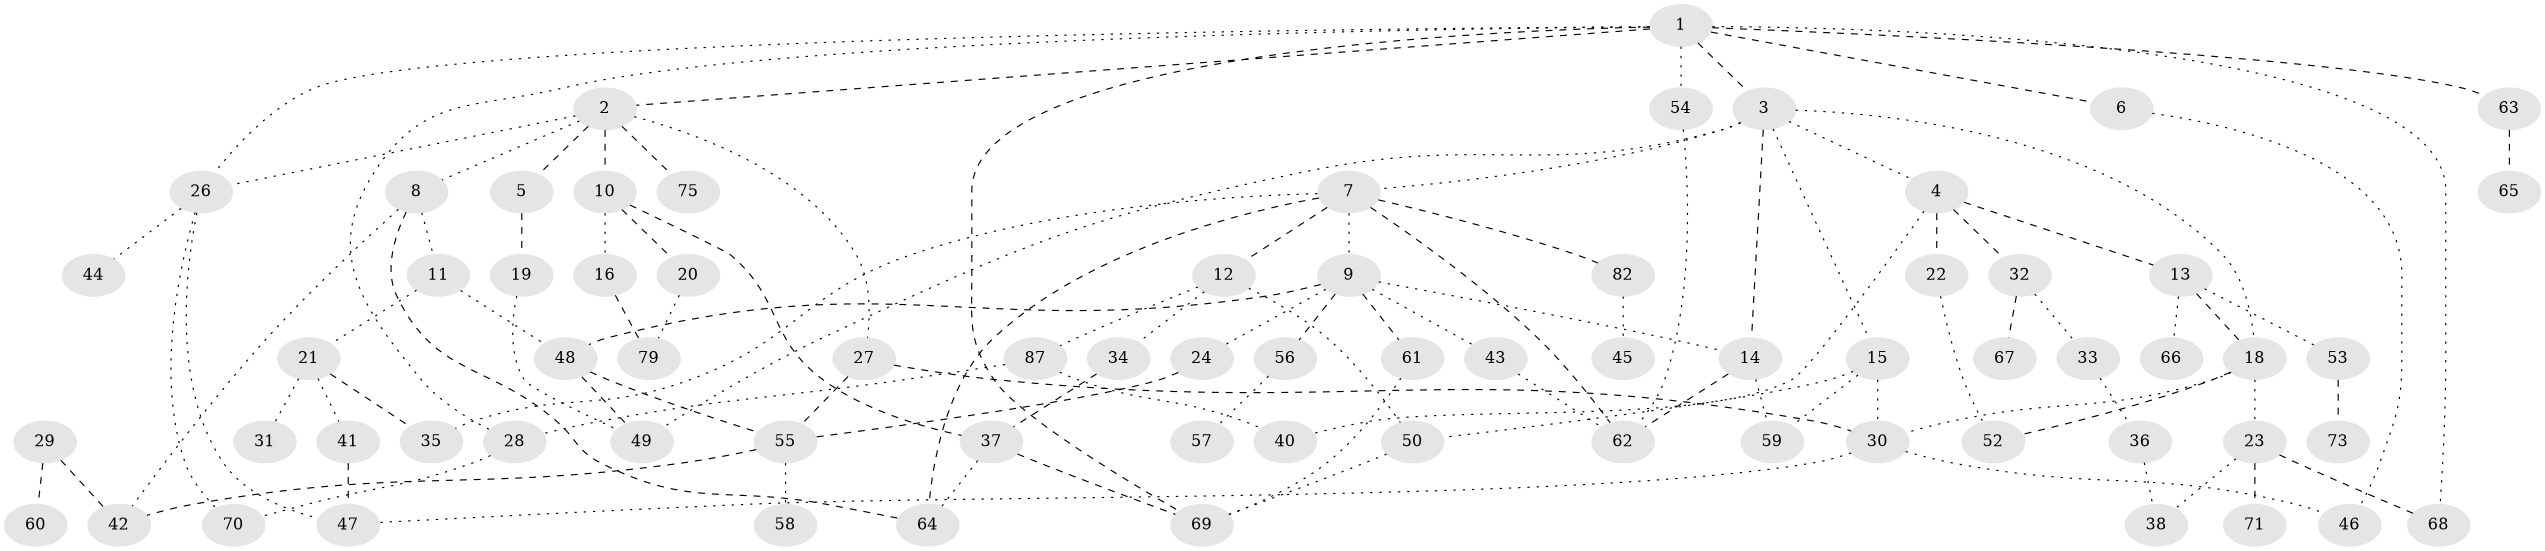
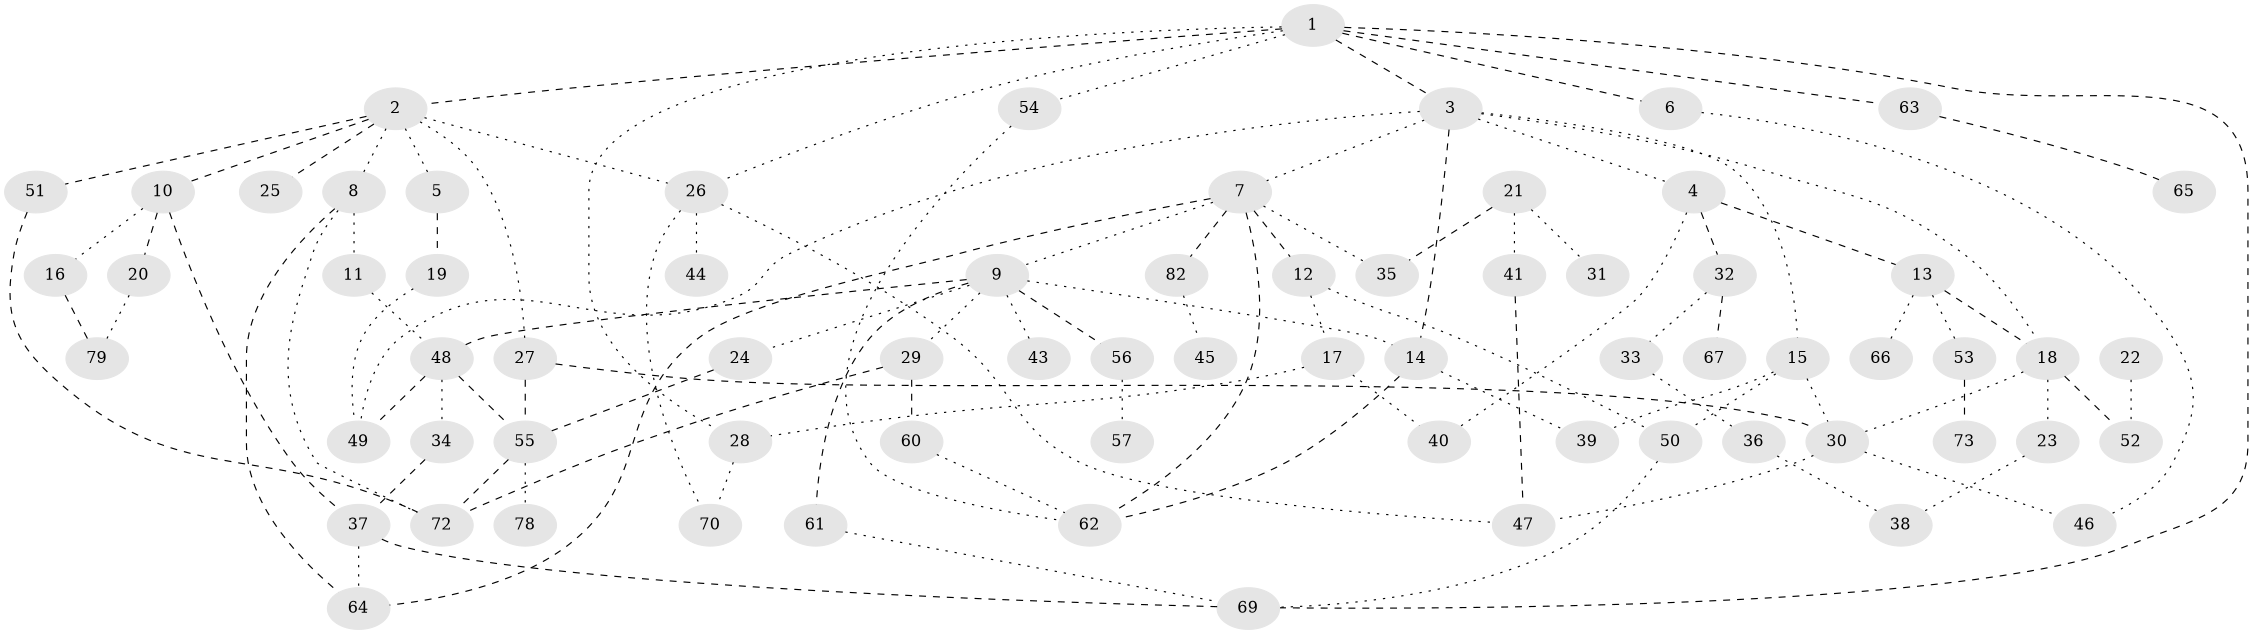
edge "2" -- "5": style dashed -> dotted
node "51": added
node "75": label "75" -> "25"
edge "4" -- "22": removed
edge "9" -- "29": added
edge "12" -- "34": now "48" -- "34"
edge "11" -- "21": removed
node "87": label "87" -> "17"
edge "43" -- "62": now "60" -- "62"
node "59": label "59" -> "39"
node "42": label "42" -> "72"
node "58": label "58" -> "78"
node "71": removed
node "68": removed
